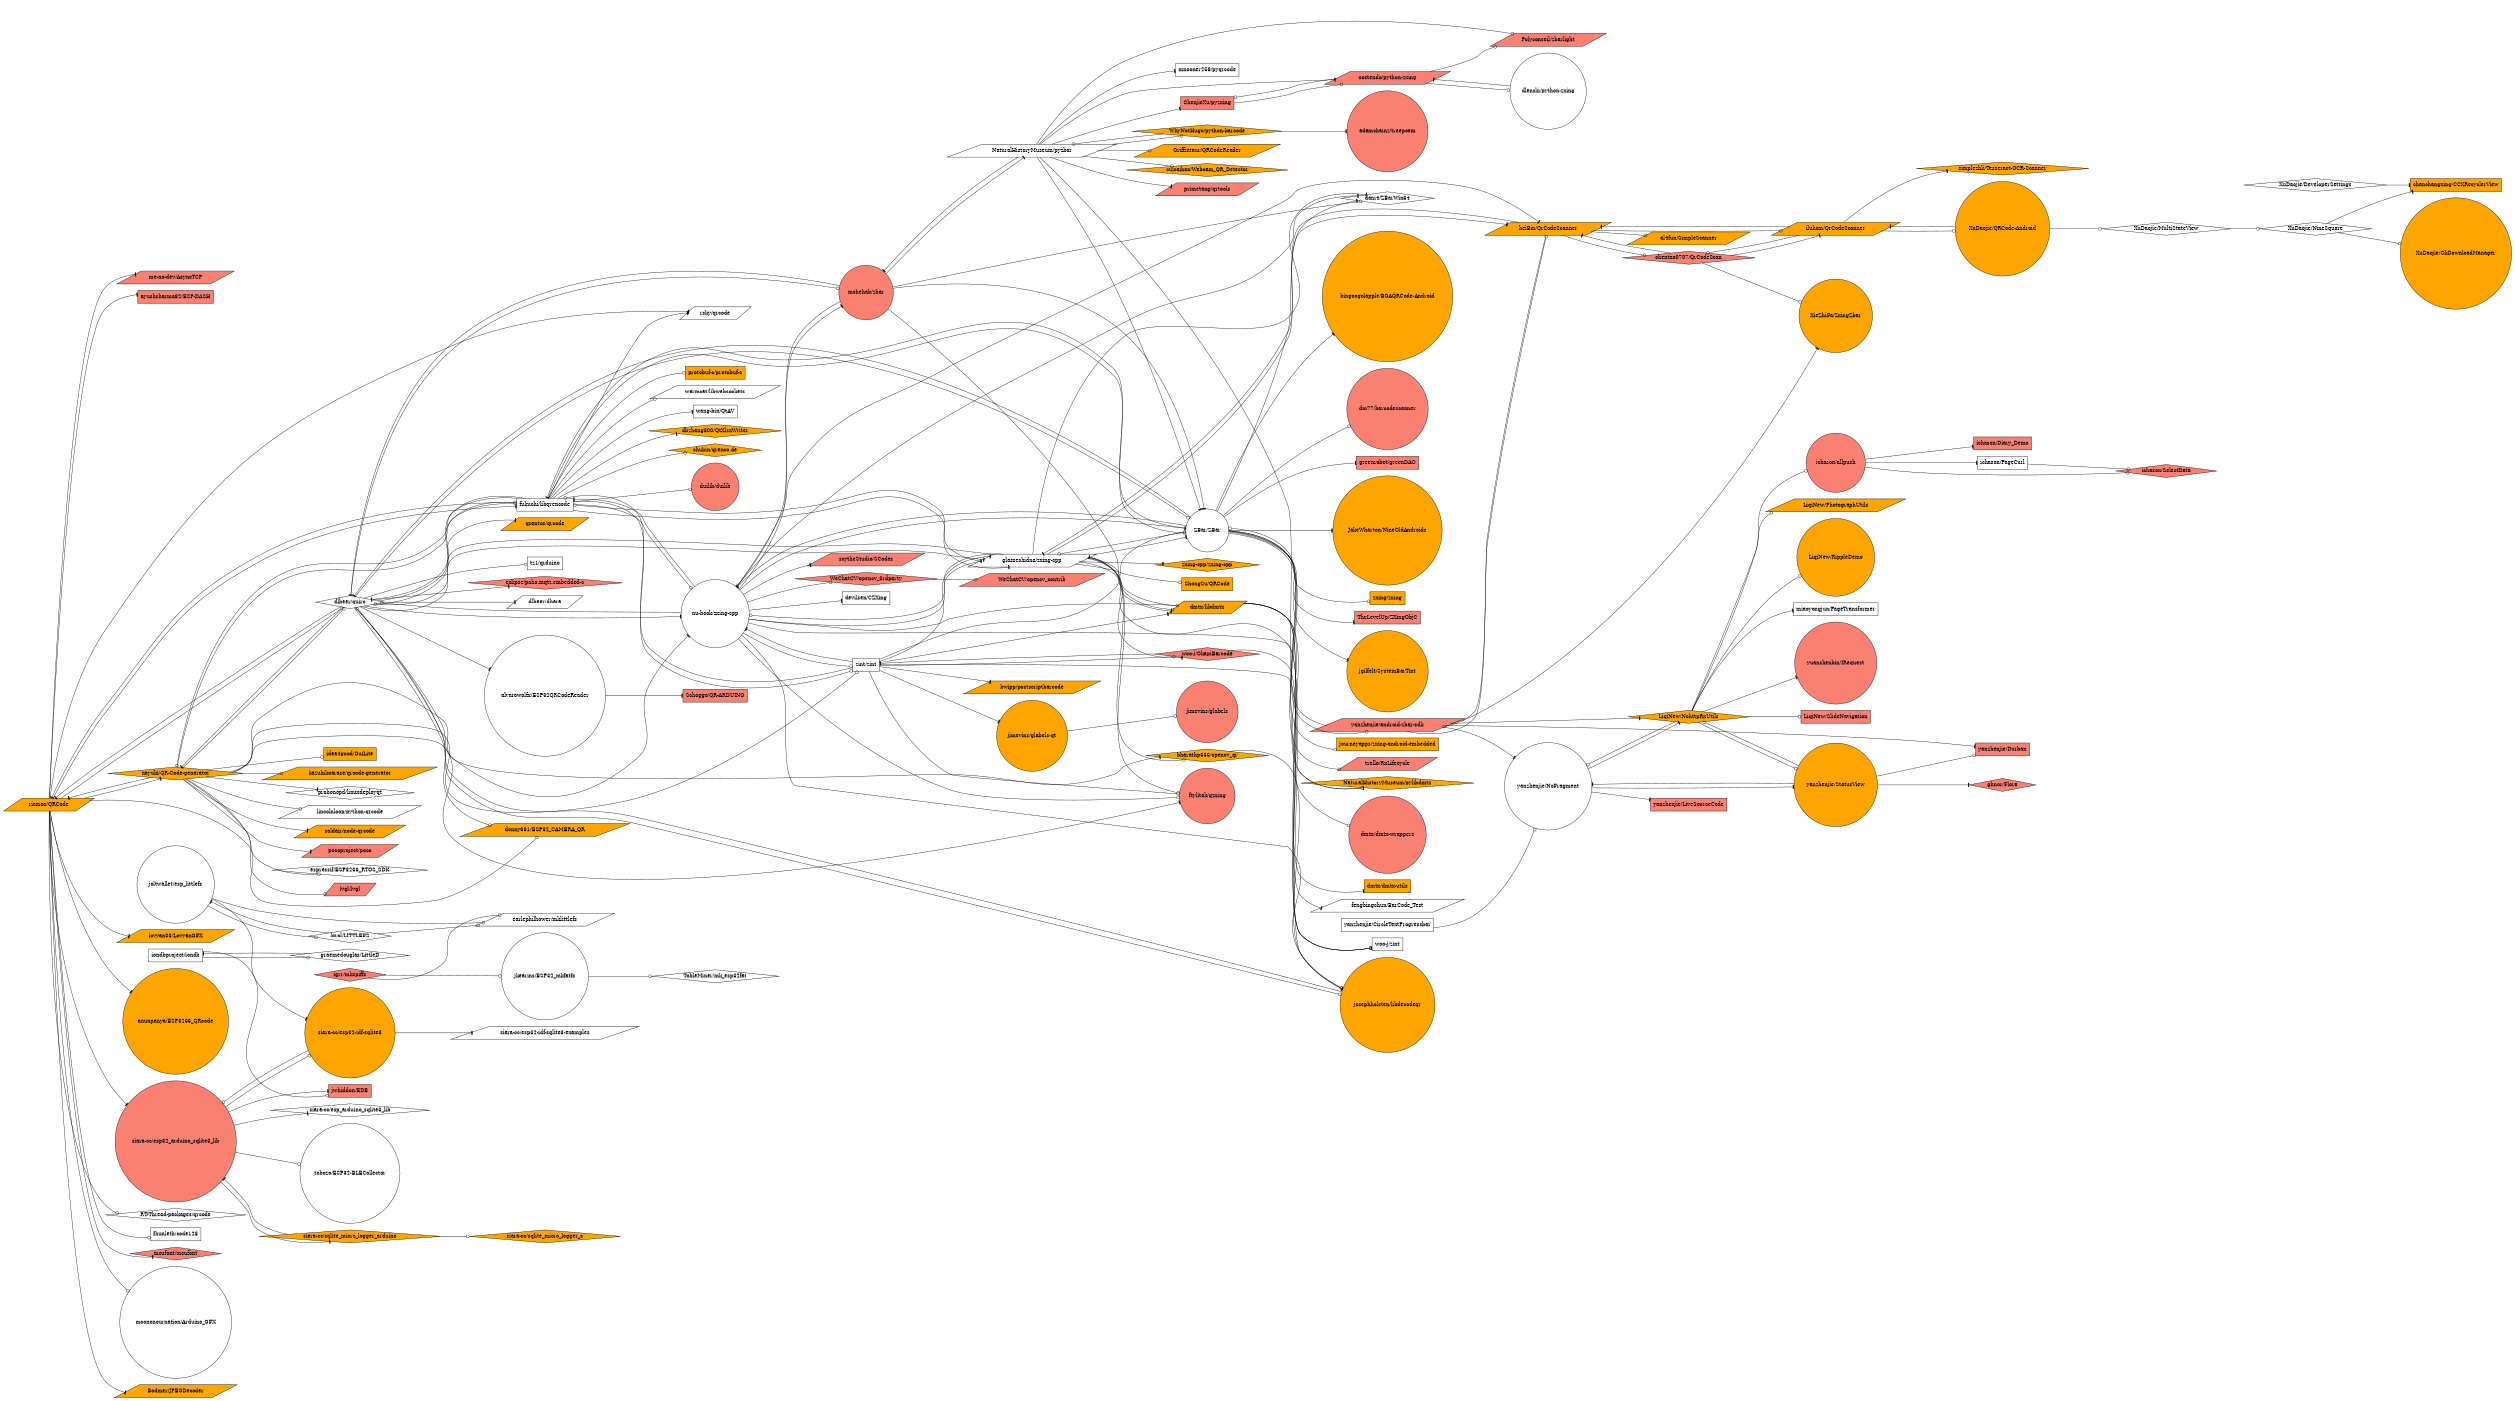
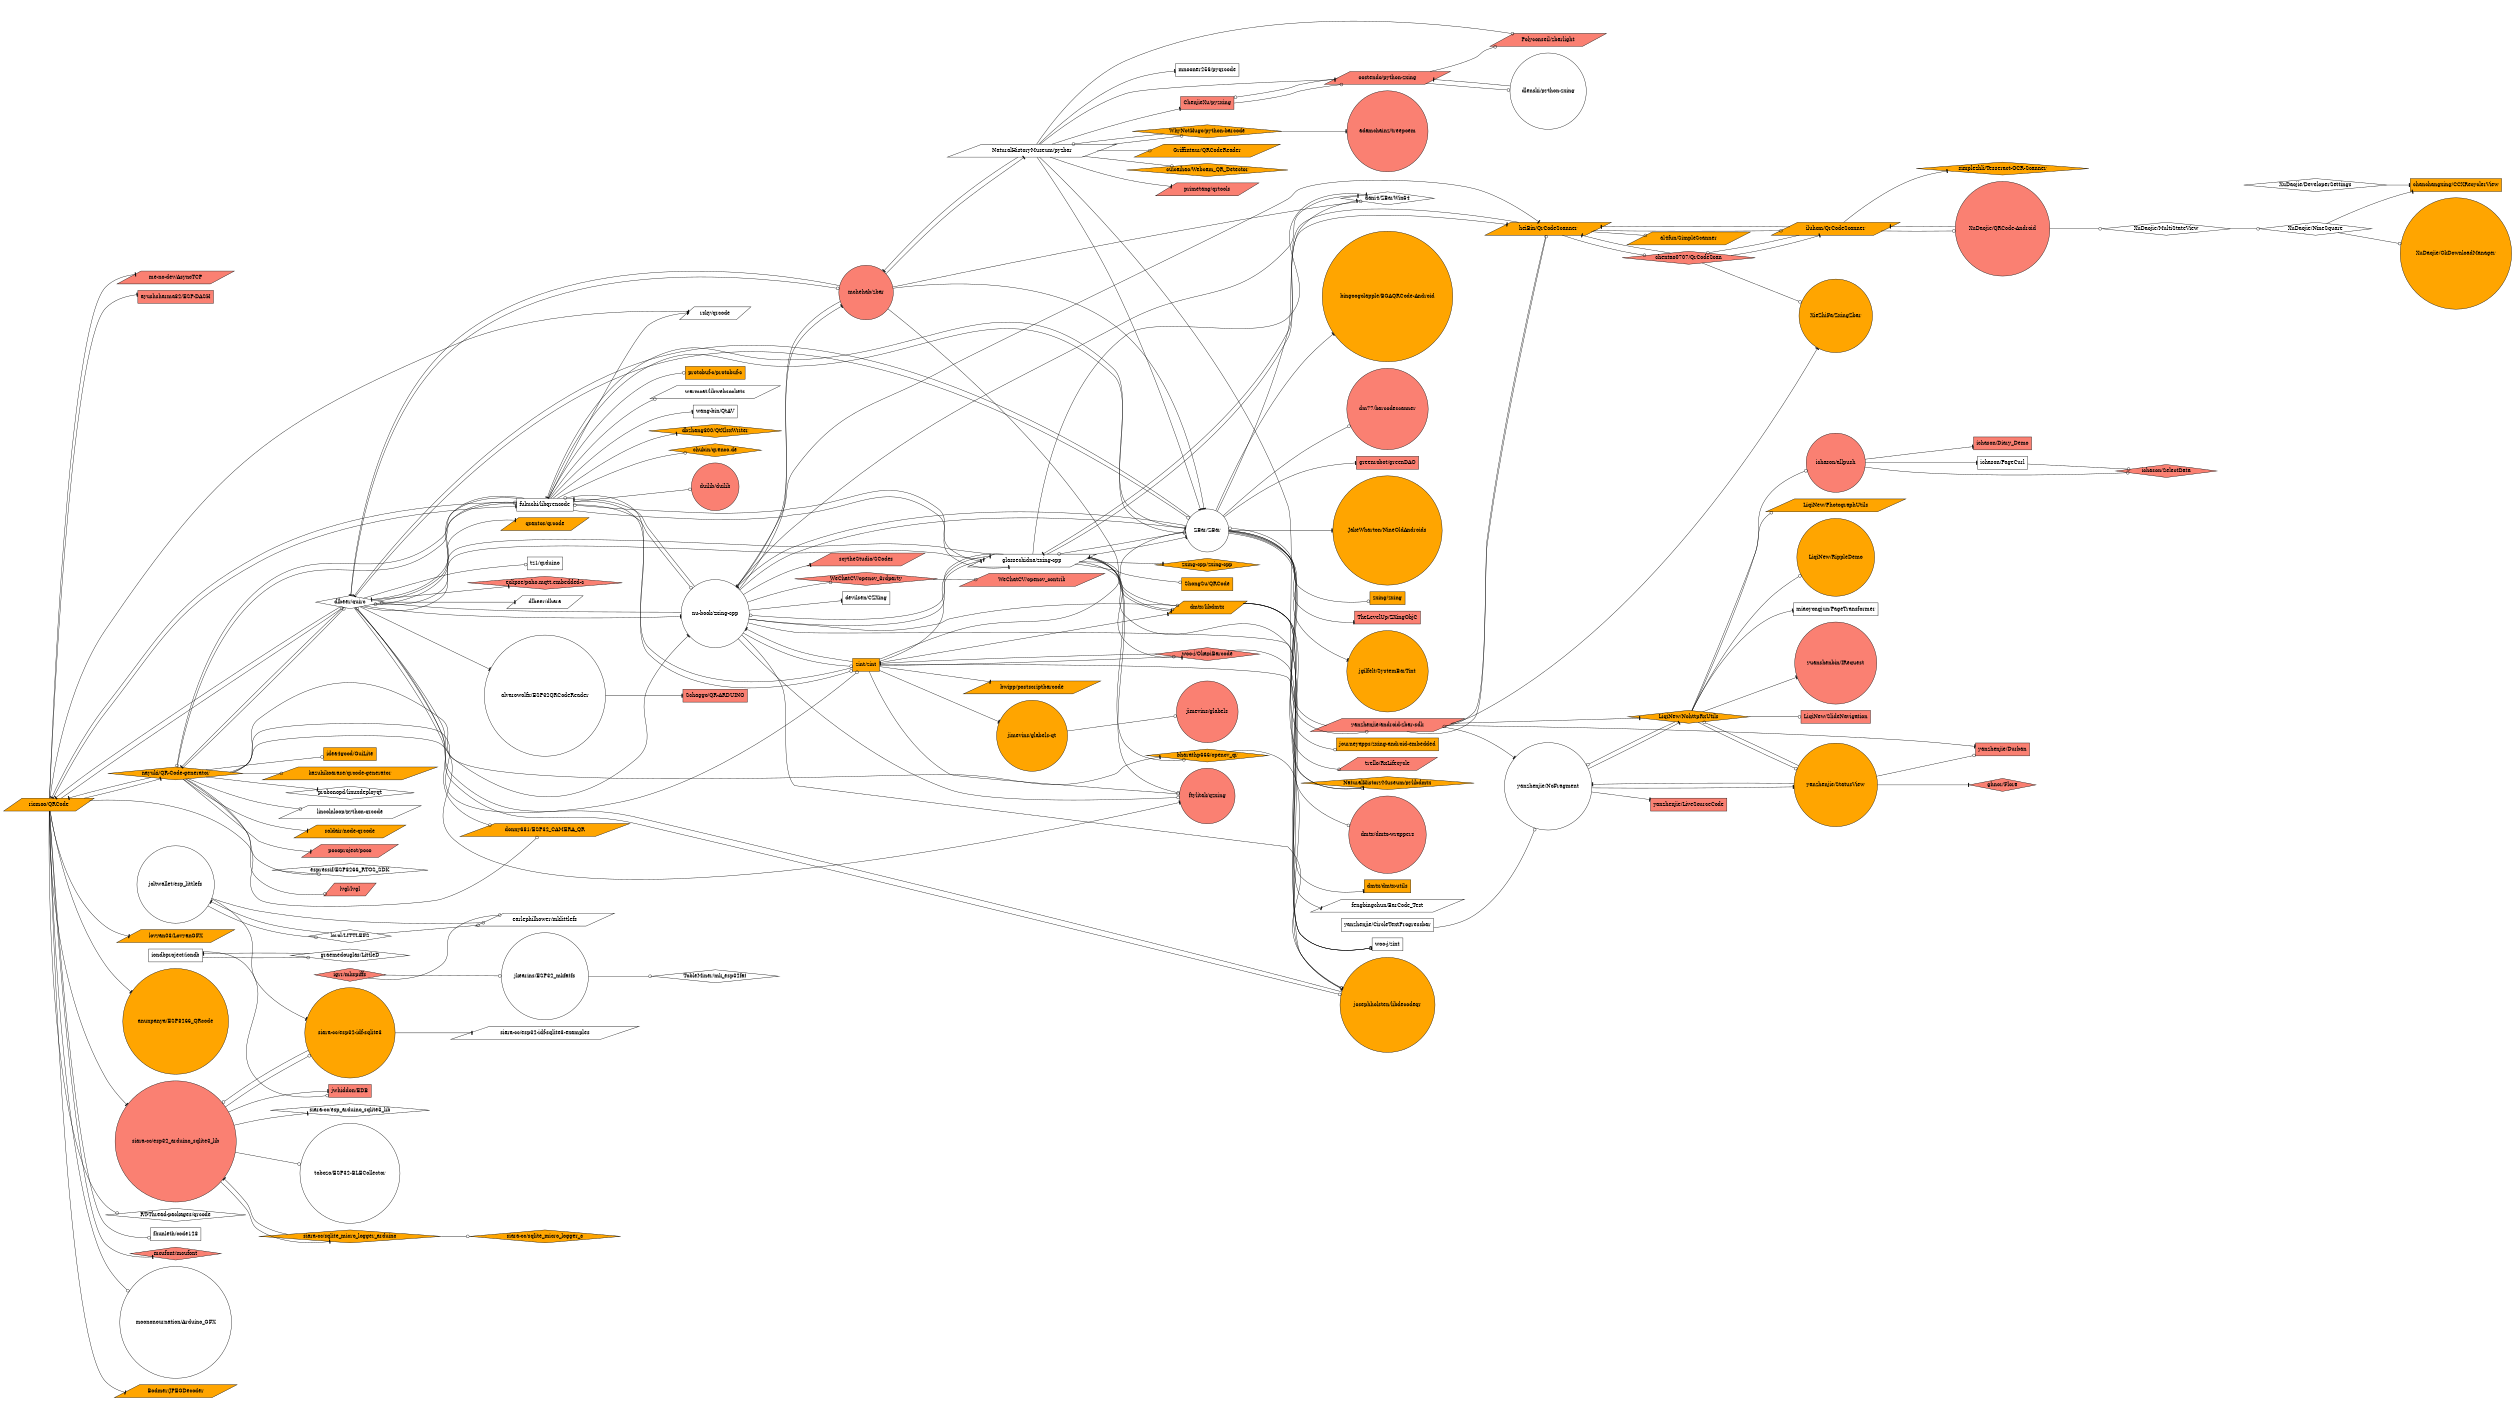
node "XuDaojie/QRCode-Android": fillcolor orange -> salmon
node "zint/zint": fillcolor white -> orange
